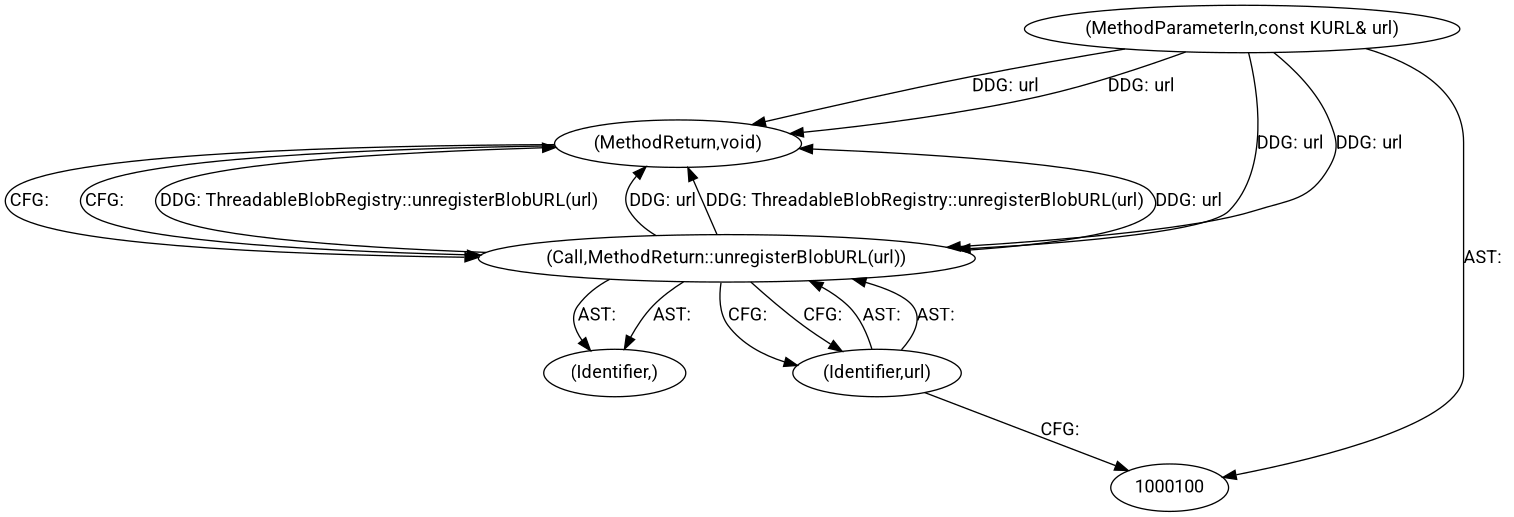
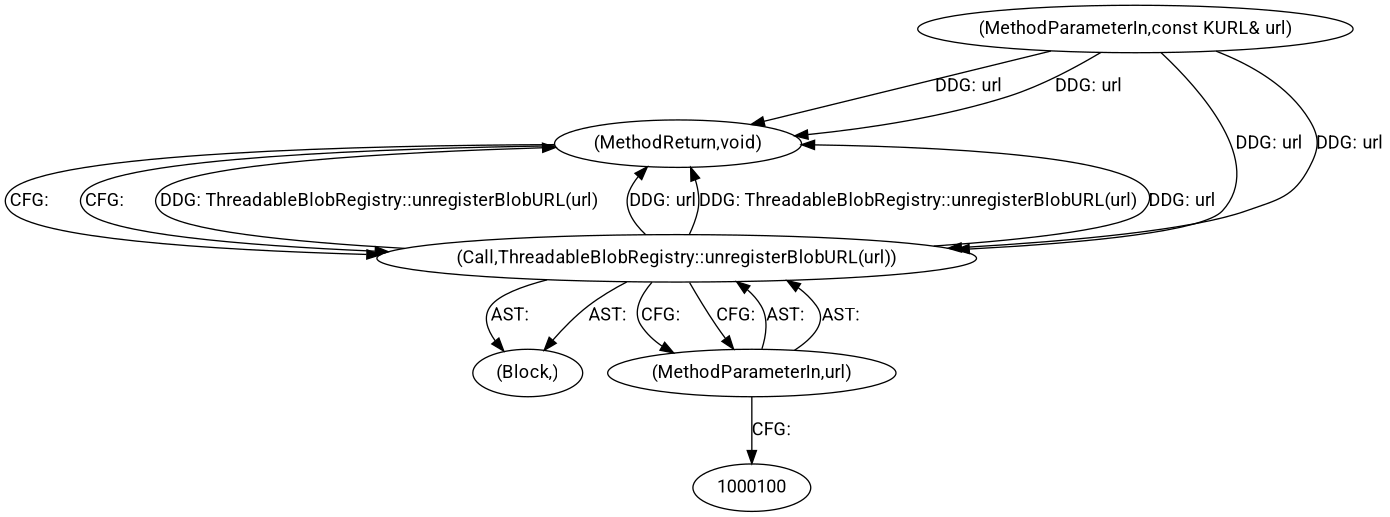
node "(Call,MethodReturn::unregisterBlobURL(url))": label "(Call,MethodReturn::unregisterBlobURL(url))" -> "(Call,ThreadableBlobRegistry::unregisterBlobURL(url))"
edge "(MethodParameterIn,const KURL& url)" -> "1000100": removed, label "AST:"
node "(Identifier,)": label "(Identifier,)" -> "(Block,)"
node "(Identifier,url)": label "(Identifier,url)" -> "(MethodParameterIn,url)"
